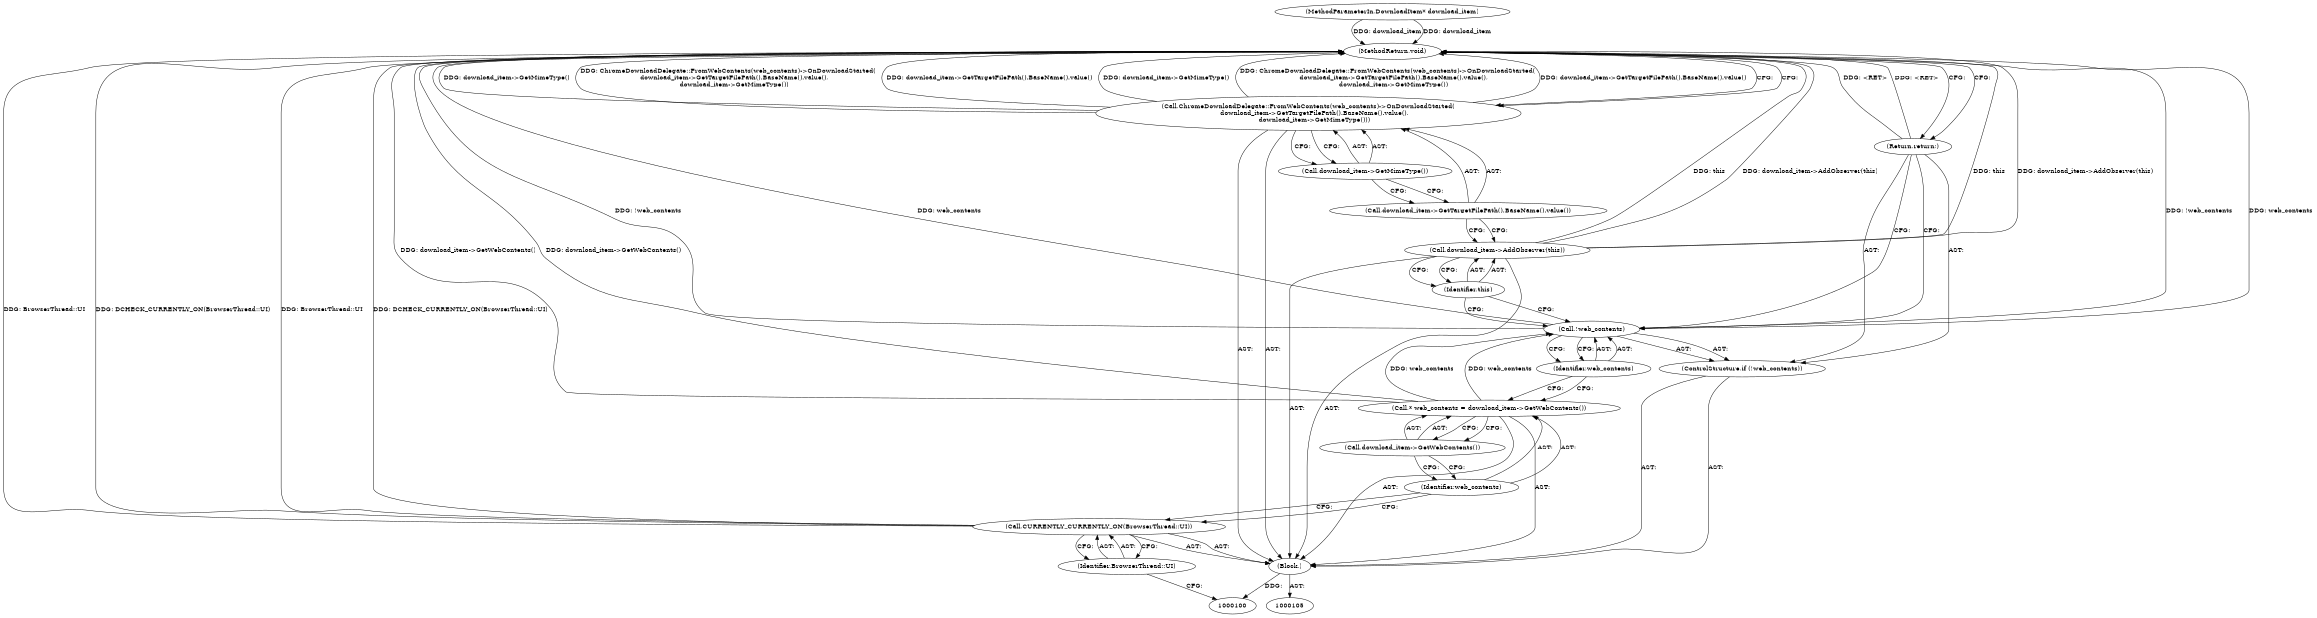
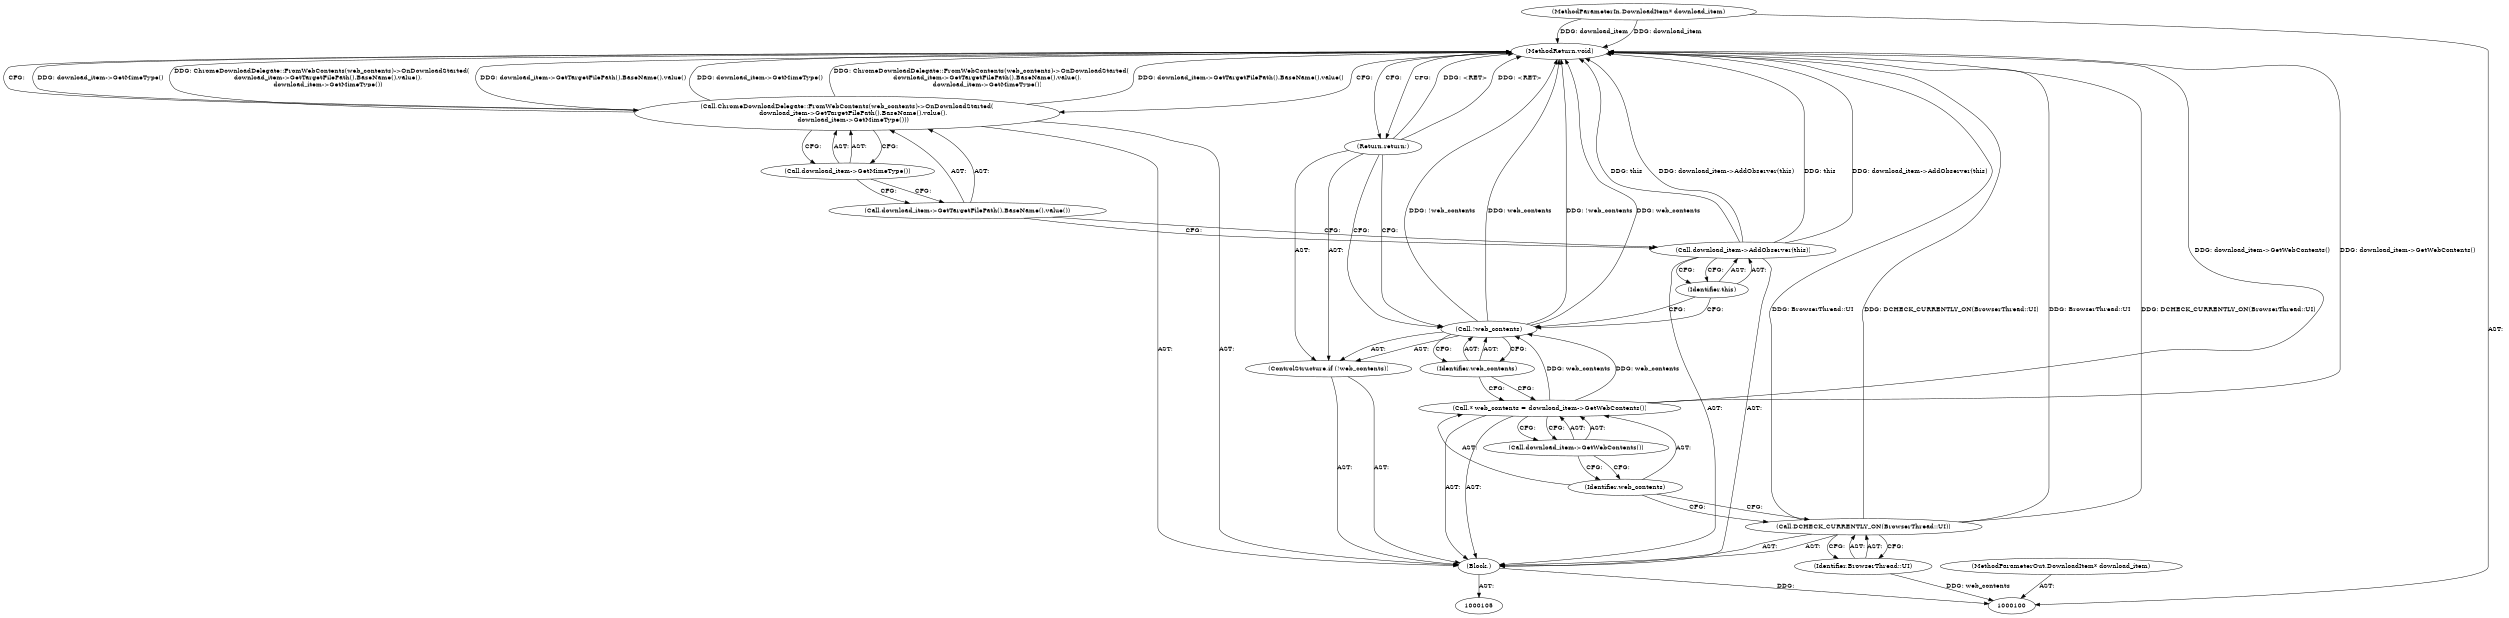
edge "(MethodParameterIn,DownloadItem* download_item)" -> "1000100": added, label "AST:"
node "(Call,CURRENTLY_CURRENTLY_ON(BrowserThread::UI))": label "(Call,CURRENTLY_CURRENTLY_ON(BrowserThread::UI))" -> "(Call,DCHECK_CURRENTLY_ON(BrowserThread::UI))"
node "(MethodParameterOut,DownloadItem* download_item)": added
edge "(Identifier,BrowserThread::UI)" -> "1000100": label "CFG: " -> "DDG: web_contents"
